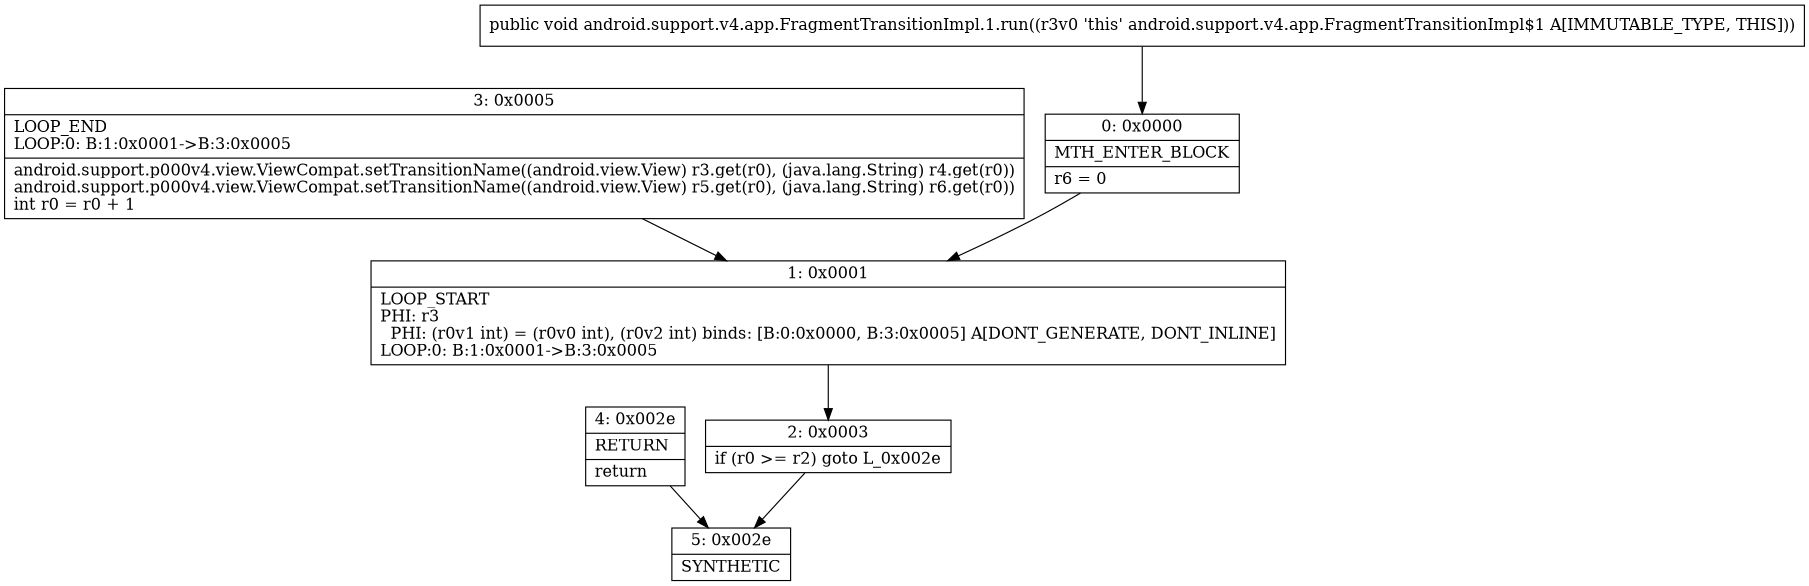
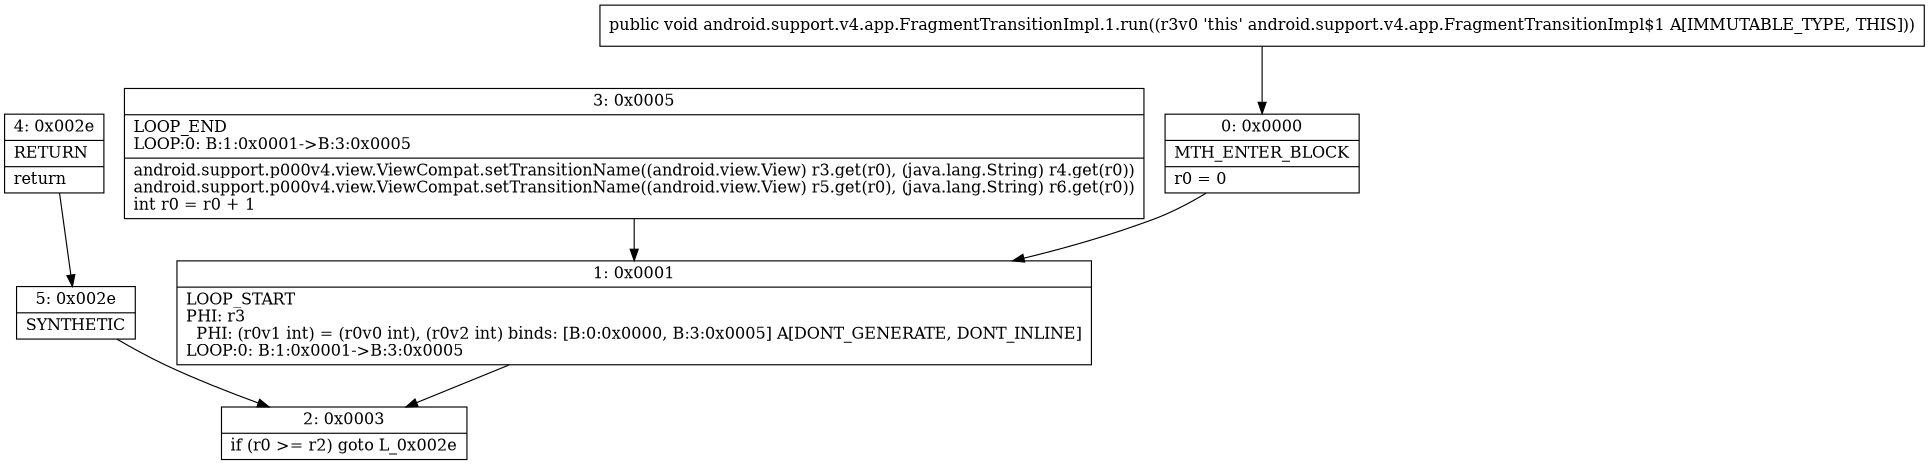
node "0: 0x0000": text "r6 = 0" -> "r0 = 0"
edge "2: 0x0003" -> "5: 0x002e": reversed
